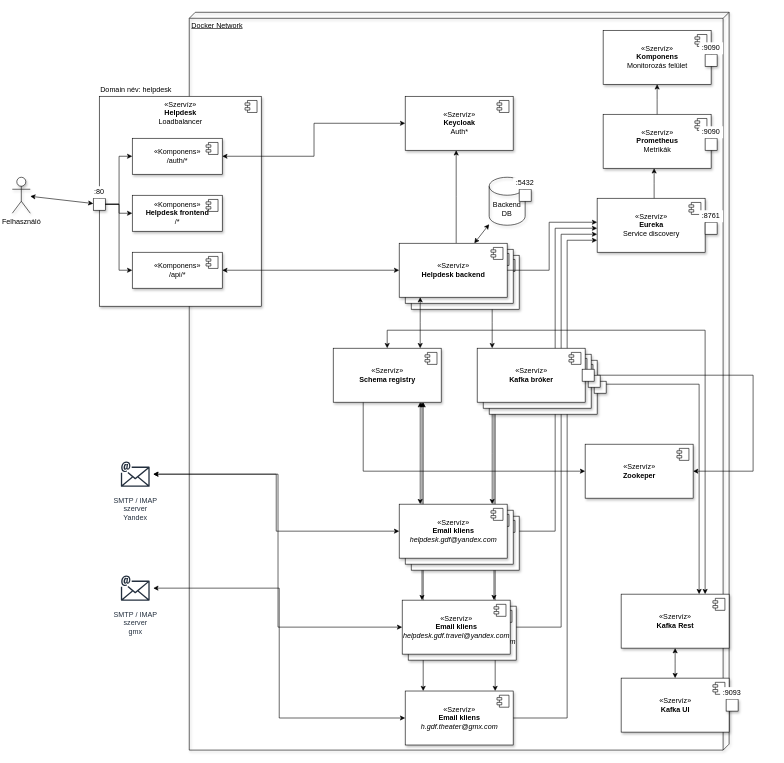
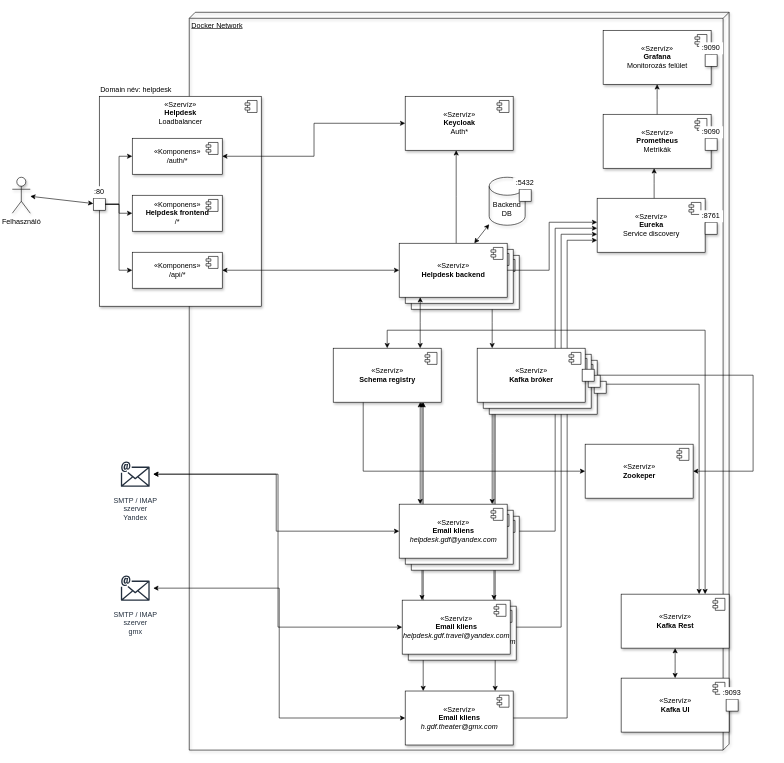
node "«Szervíz» Komponens Monitorozás felület": label "«Szervíz» Komponens Monitorozás felület" -> "«Szervíz» Grafana Monitorozás felület"
